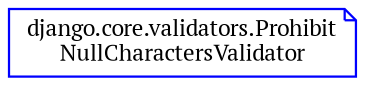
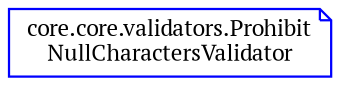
node "django.core.validators.Prohibit NullCharactersValidator": label "django.core.validators.Prohibit NullCharactersValidator" -> "core.core.validators.Prohibit NullCharactersValidator"
